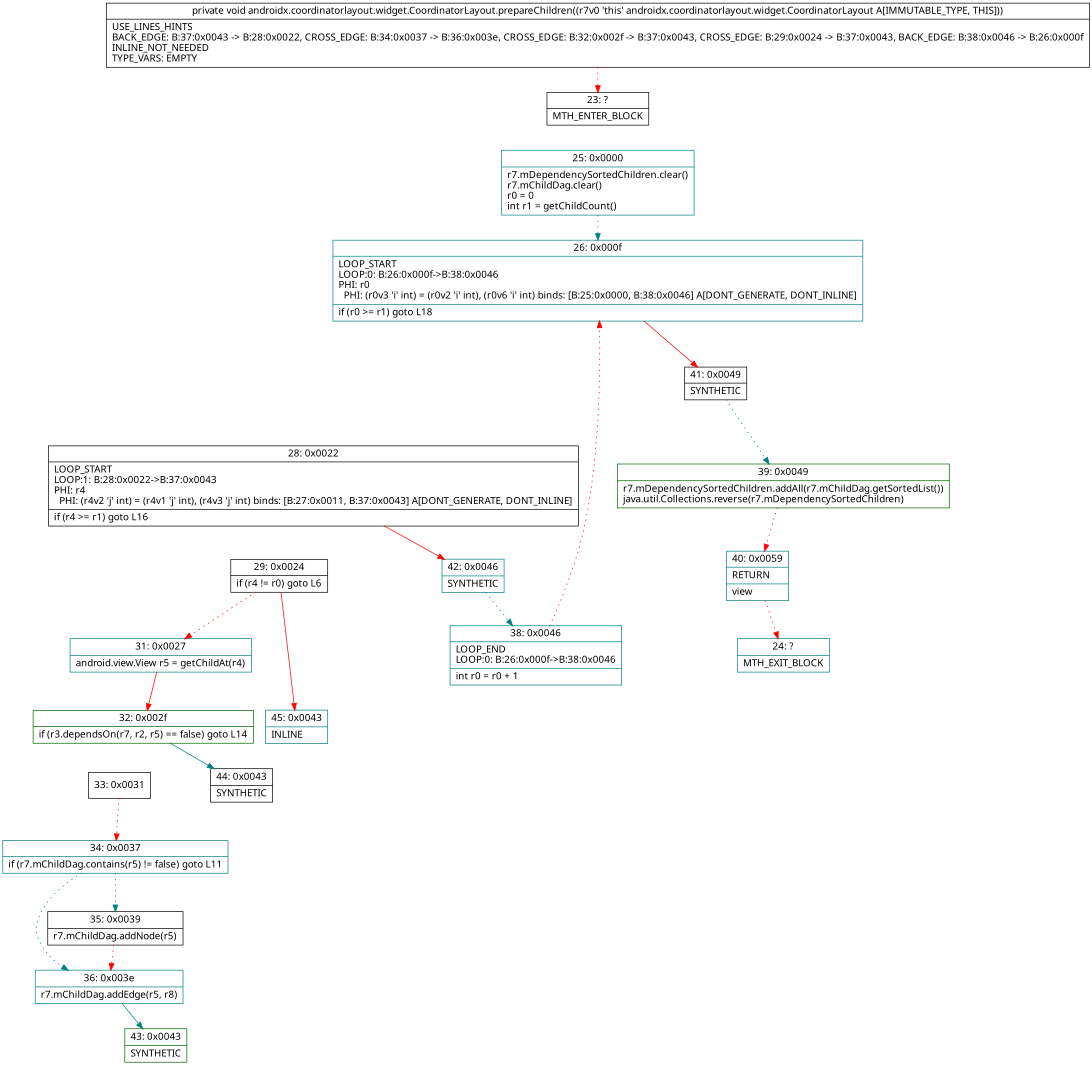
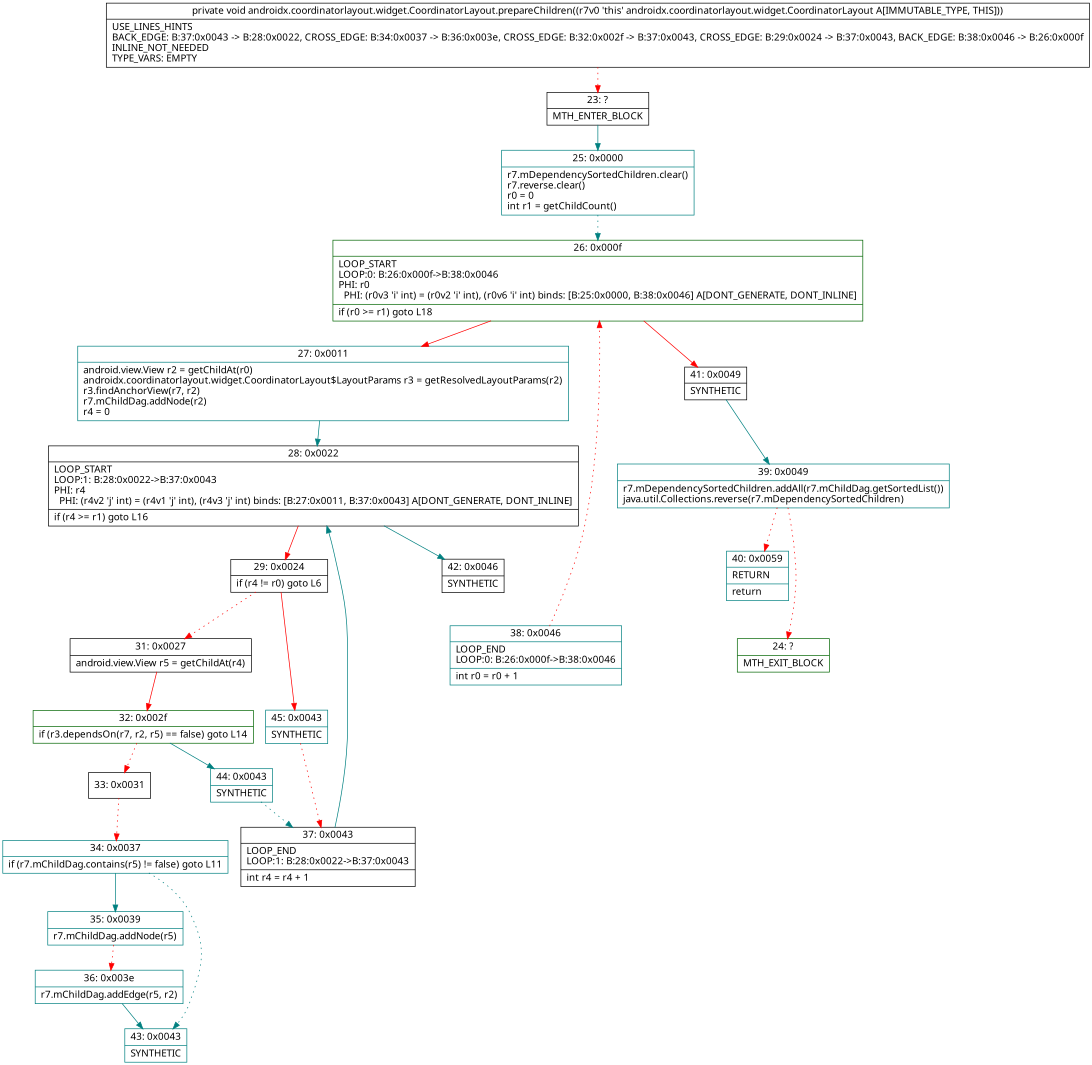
edge "23: ?" -> "25: 0x0000": added
node "25: 0x0000": text "r7.mChildDag.clear()" -> "r7.reverse.clear()"
node "26: 0x000f": color teal -> darkgreen
node "27: 0x0011": added
edge "41: 0x0049" -> "39: 0x0049": style dotted -> solid
node "39: 0x0049": color darkgreen -> teal
edge "28: 0x0022" -> "29: 0x0024": added
edge "28: 0x0022" -> "42: 0x0046": color red -> teal
node "42: 0x0046": color teal -> black
node "40: 0x0059": text "view" -> "return"
edge "42: 0x0046" -> "38: 0x0046": removed
edge "40: 0x0059" -> "24: ?": now "39: 0x0049" -> "24: ?"
node "31: 0x0027": color teal -> black
node "24: ?": color teal -> darkgreen
node "45: 0x0043": text "INLINE" -> "SYNTHETIC"
edge "32: 0x002f" -> "33: 0x0031": added
node "44: 0x0043": color black -> teal
node "37: 0x0043": added
edge "34: 0x0037" -> "35: 0x0039": style dotted -> solid
edge "34: 0x0037" -> "36: 0x003e": now "34: 0x0037" -> "43: 0x0043"
node "35: 0x0039": color black -> teal
node "36: 0x003e": text "r7.mChildDag.addEdge(r5, r8)" -> "r7.mChildDag.addEdge(r5, r2)"
node "43: 0x0043": color darkgreen -> teal
